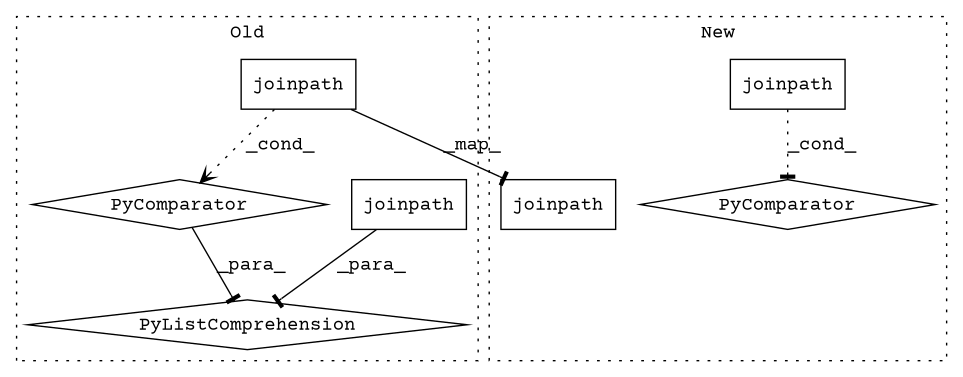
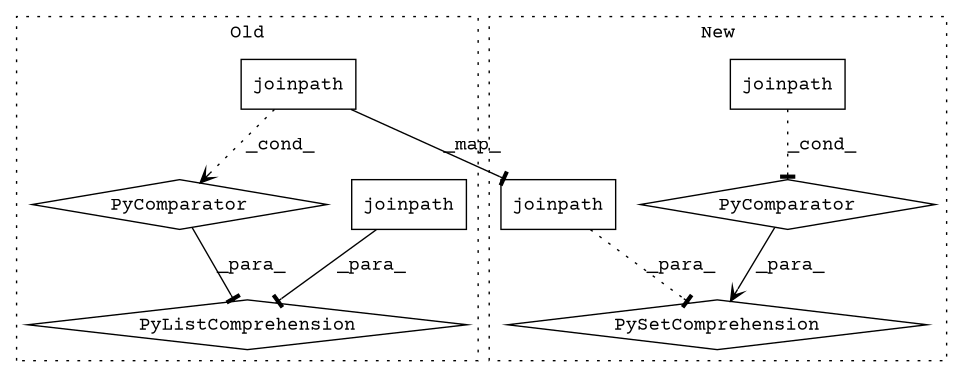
node "PySetComprehension": added
